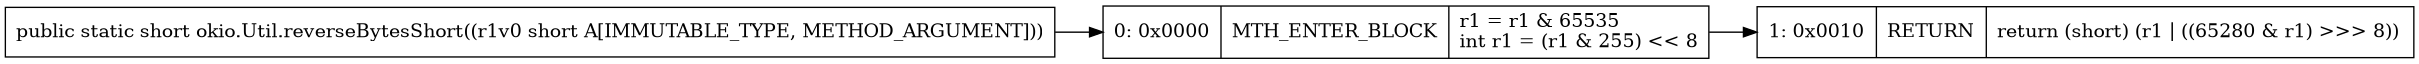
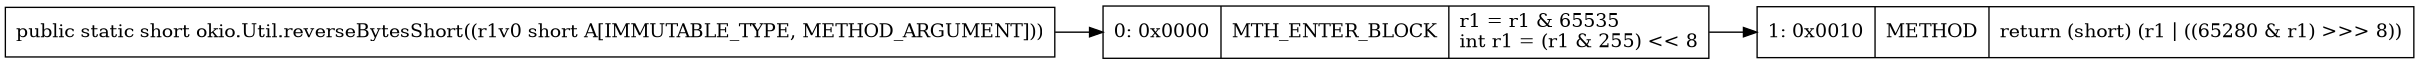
node "1: 0x0010": text "RETURN" -> "METHOD"
